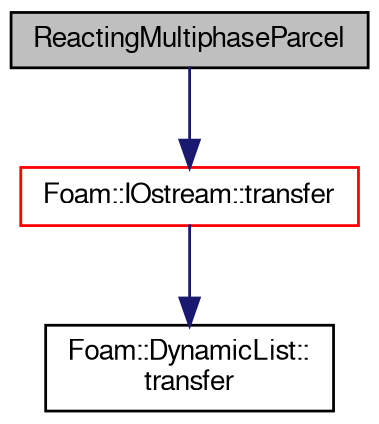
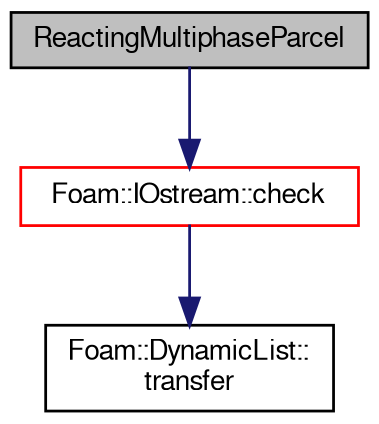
node "Foam::IOstream::transfer": label "Foam::IOstream::transfer" -> "Foam::IOstream::check"
